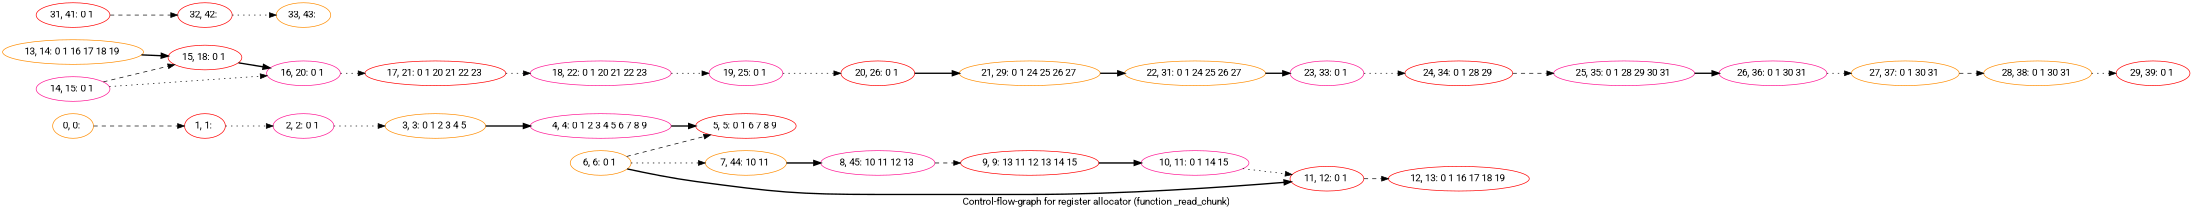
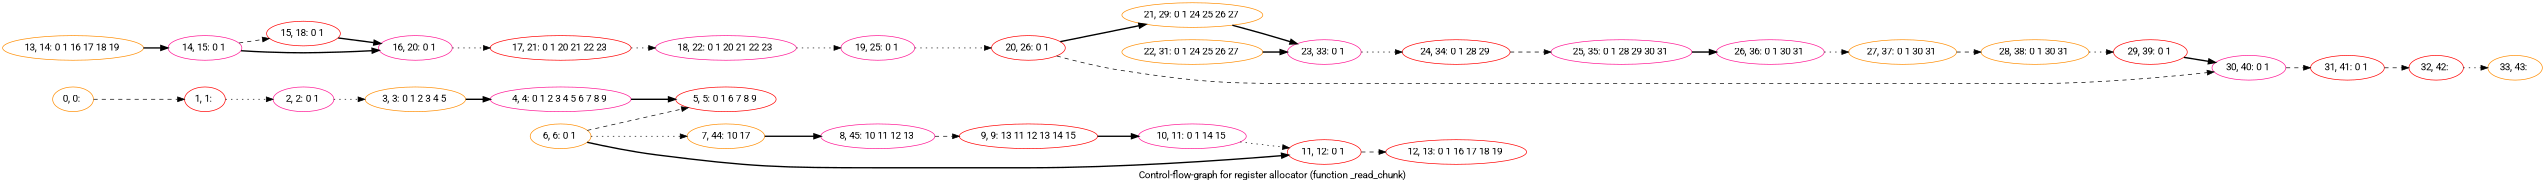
edge "13, 14: 0 1 16 17 18 19" -> "15, 18: 0 1": now "13, 14: 0 1 16 17 18 19" -> "14, 15: 0 1"
node "30, 40: 0 1": added
edge "21, 29: 0 1 24 25 26 27" -> "22, 31: 0 1 24 25 26 27": now "21, 29: 0 1 24 25 26 27" -> "23, 33: 0 1"
edge "14, 15: 0 1" -> "16, 20: 0 1": style dotted -> bold
node "7, 44: 10 11": label "7, 44: 10 11" -> "7, 44: 10 17"
